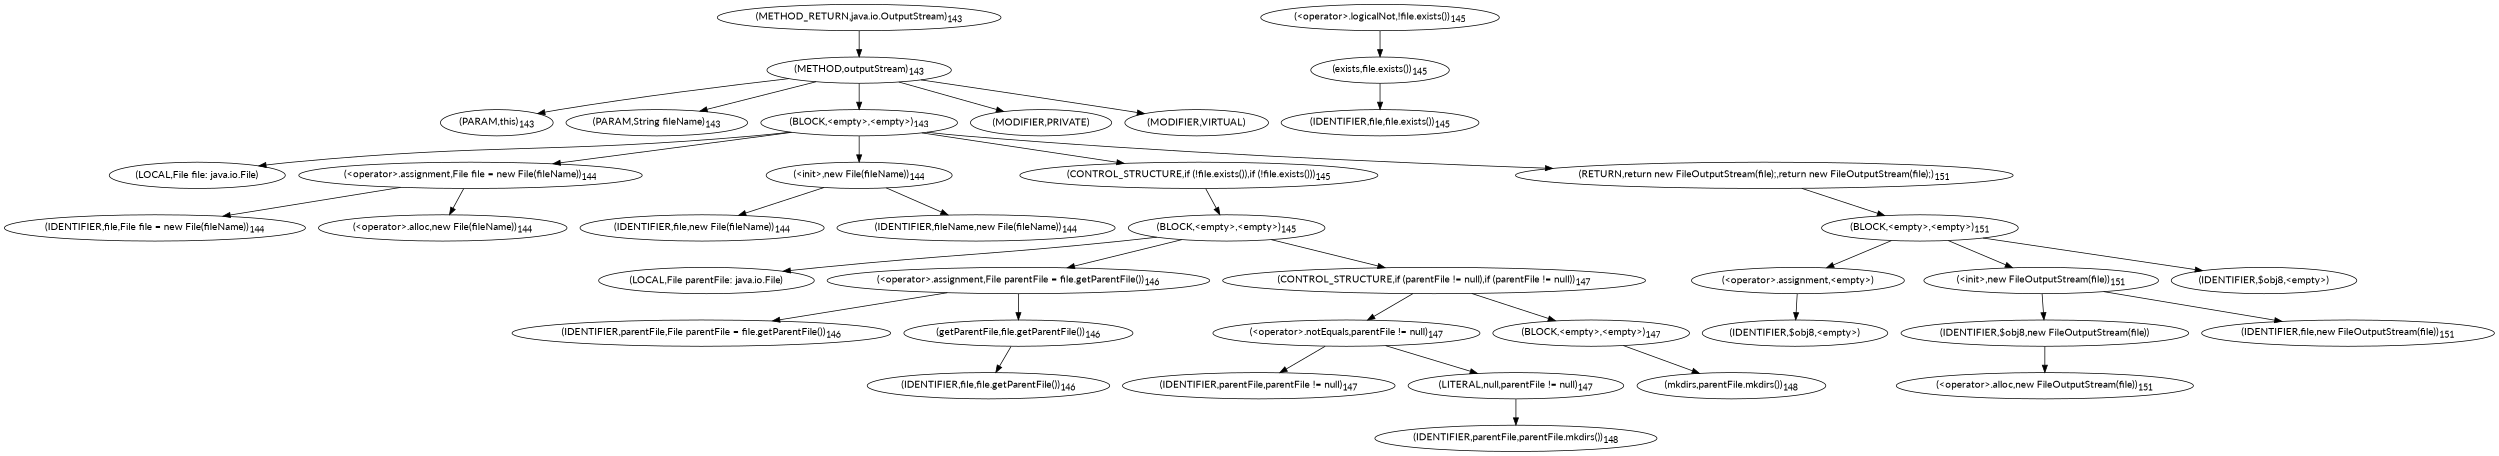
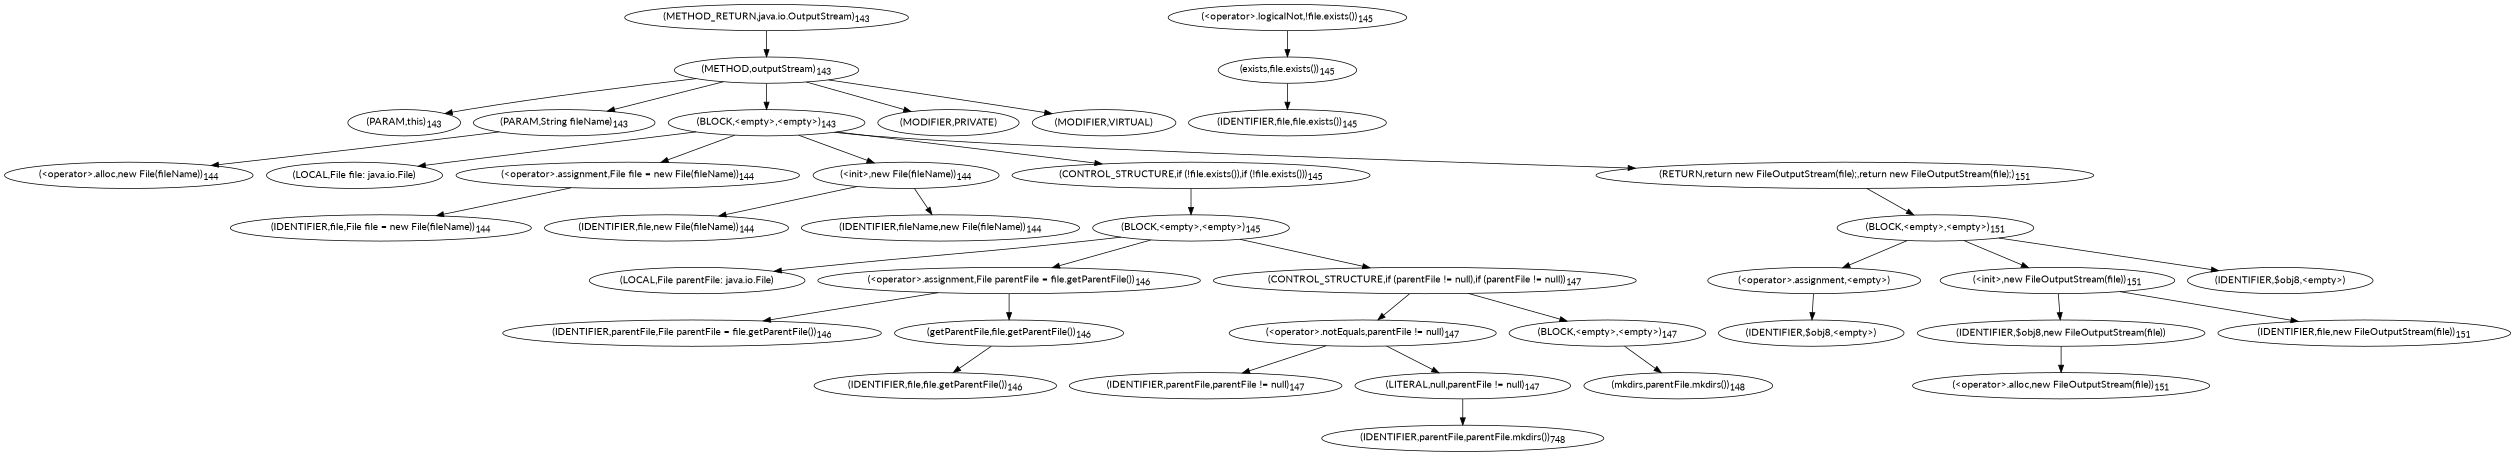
edge "(<operator>.assignment,File file = new File(fileName))" -> "(<operator>.alloc,new File(fileName))": now "(PARAM,String fileName)" -> "(<operator>.alloc,new File(fileName))"
node "(IDENTIFIER,parentFile,parentFile.mkdirs())": text "148" -> "748"
